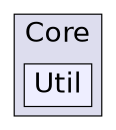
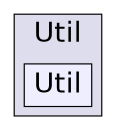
cluster "Core": label "Core" -> "Util"
